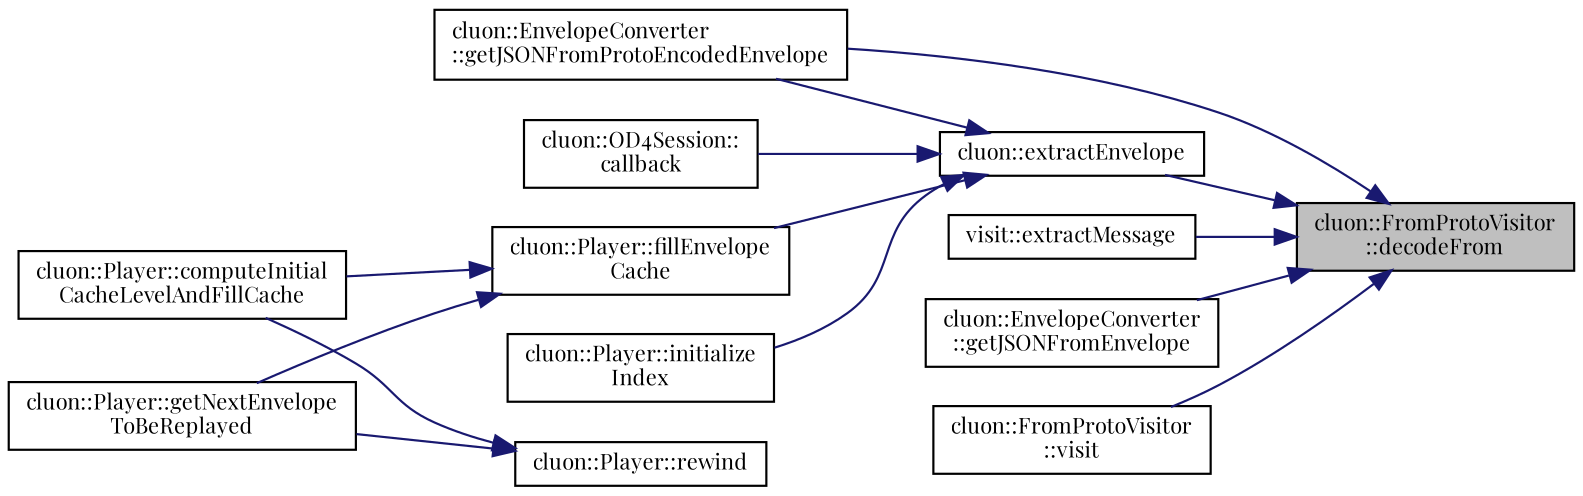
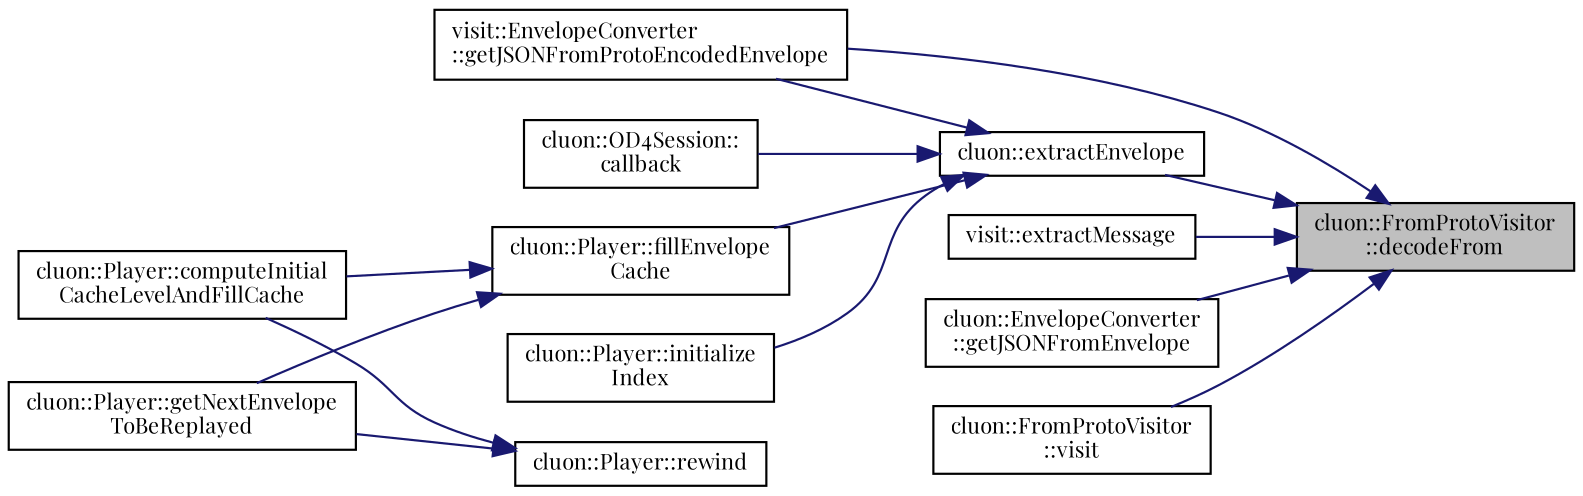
node "cluon::EnvelopeConverter ::getJSONFromProtoEncodedEnvelope": label "cluon::EnvelopeConverter ::getJSONFromProtoEncodedEnvelope" -> "visit::EnvelopeConverter ::getJSONFromProtoEncodedEnvelope"
